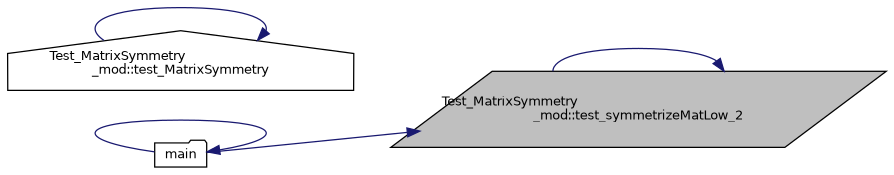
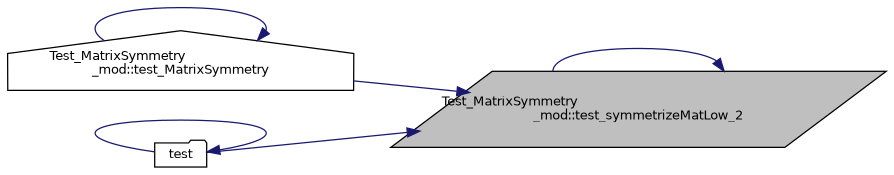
edge "Test_MatrixSymmetry _mod::test_MatrixSymmetry" -> "Test_MatrixSymmetry _mod::test_symmetrizeMatLow_2": added
node "main": label "main" -> "test"
